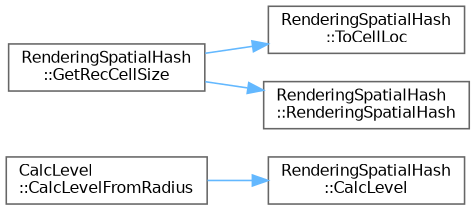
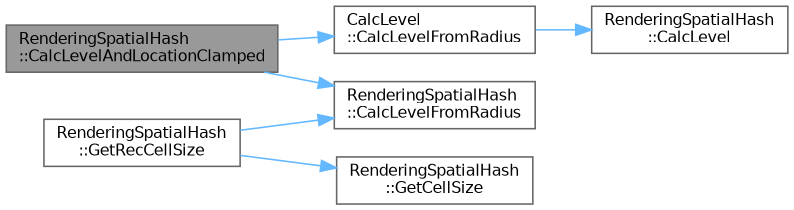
node "RenderingSpatialHash ::ToCellLoc": label "RenderingSpatialHash ::ToCellLoc" -> "RenderingSpatialHash ::CalcLevelFromRadius"
node "RenderingSpatialHash ::CalcLevelAndLocationClamped": added
node "RenderingSpatialHash ::RenderingSpatialHash": label "RenderingSpatialHash ::RenderingSpatialHash" -> "RenderingSpatialHash ::GetCellSize"
